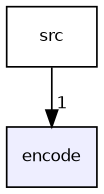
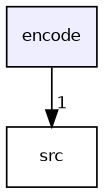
edge "src" -> "encode": reversed
